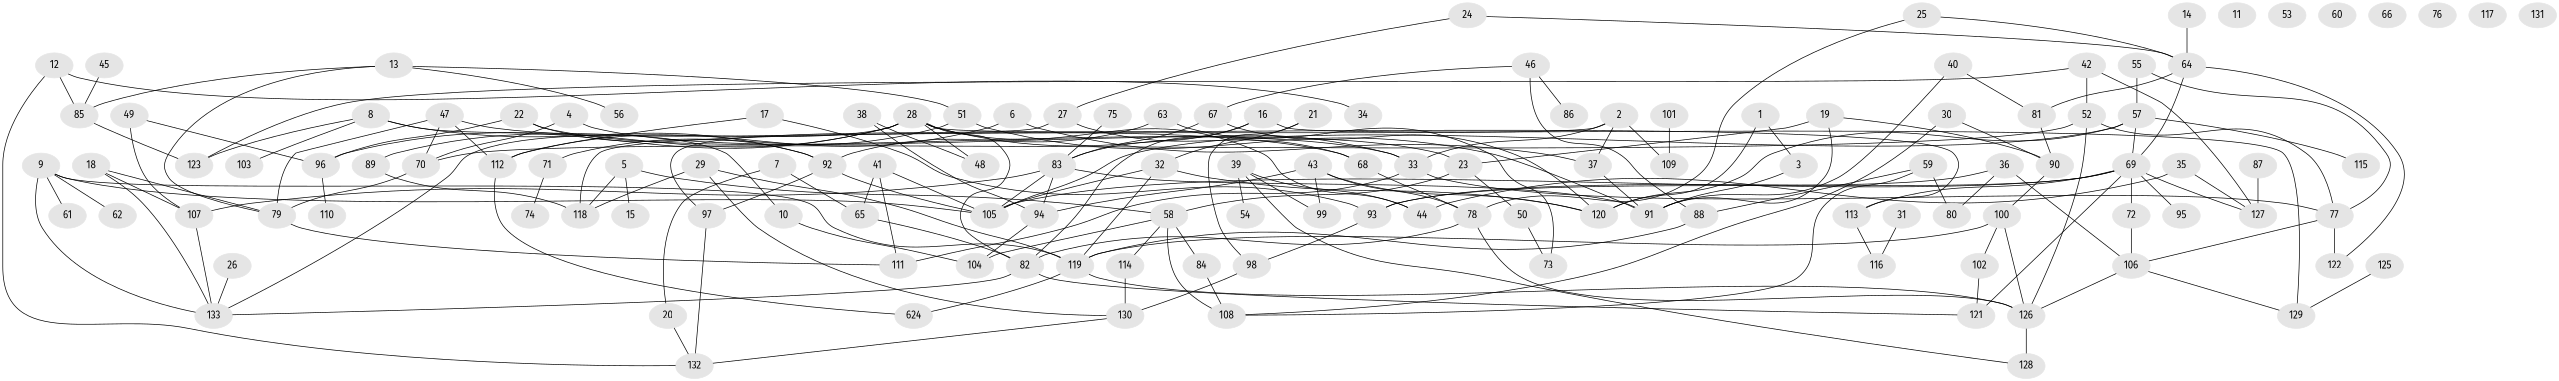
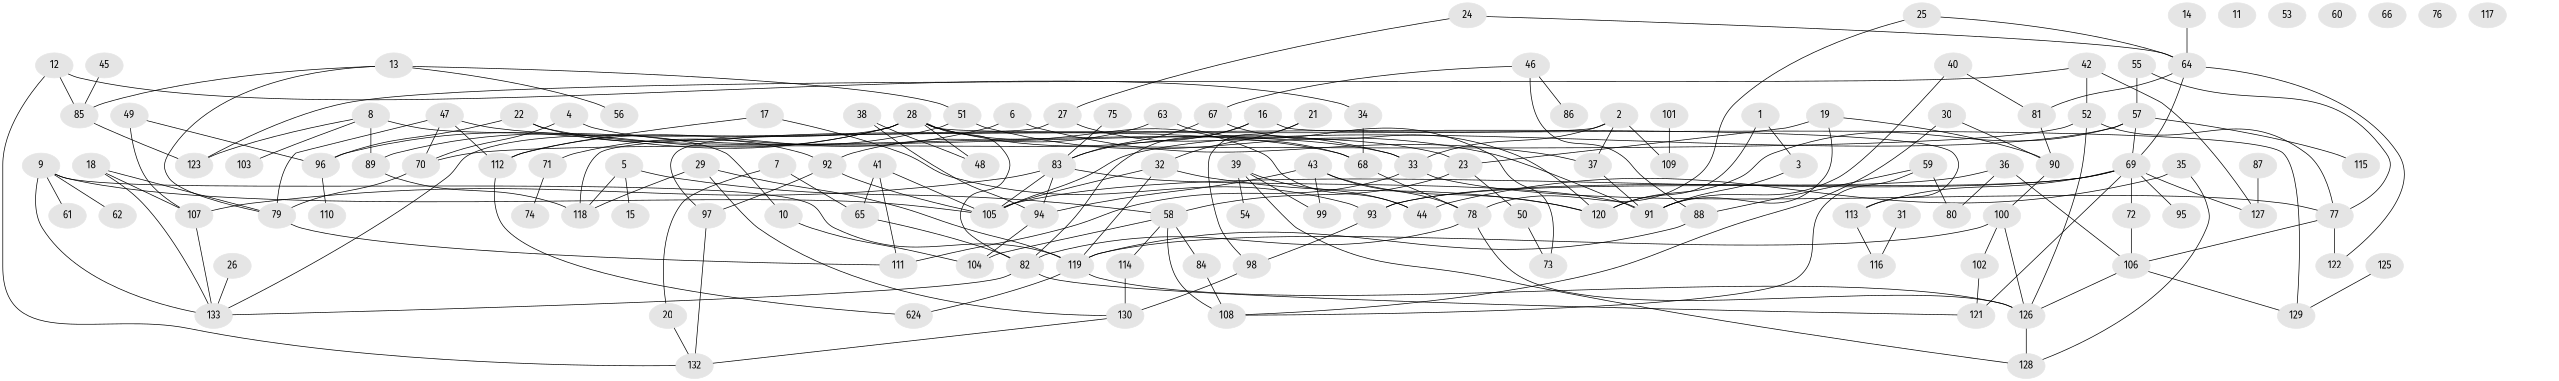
node "131": removed
edge "8" -- "92": now "8" -- "89"
edge "34" -- "68": added
edge "35" -- "127": now "35" -- "128"
